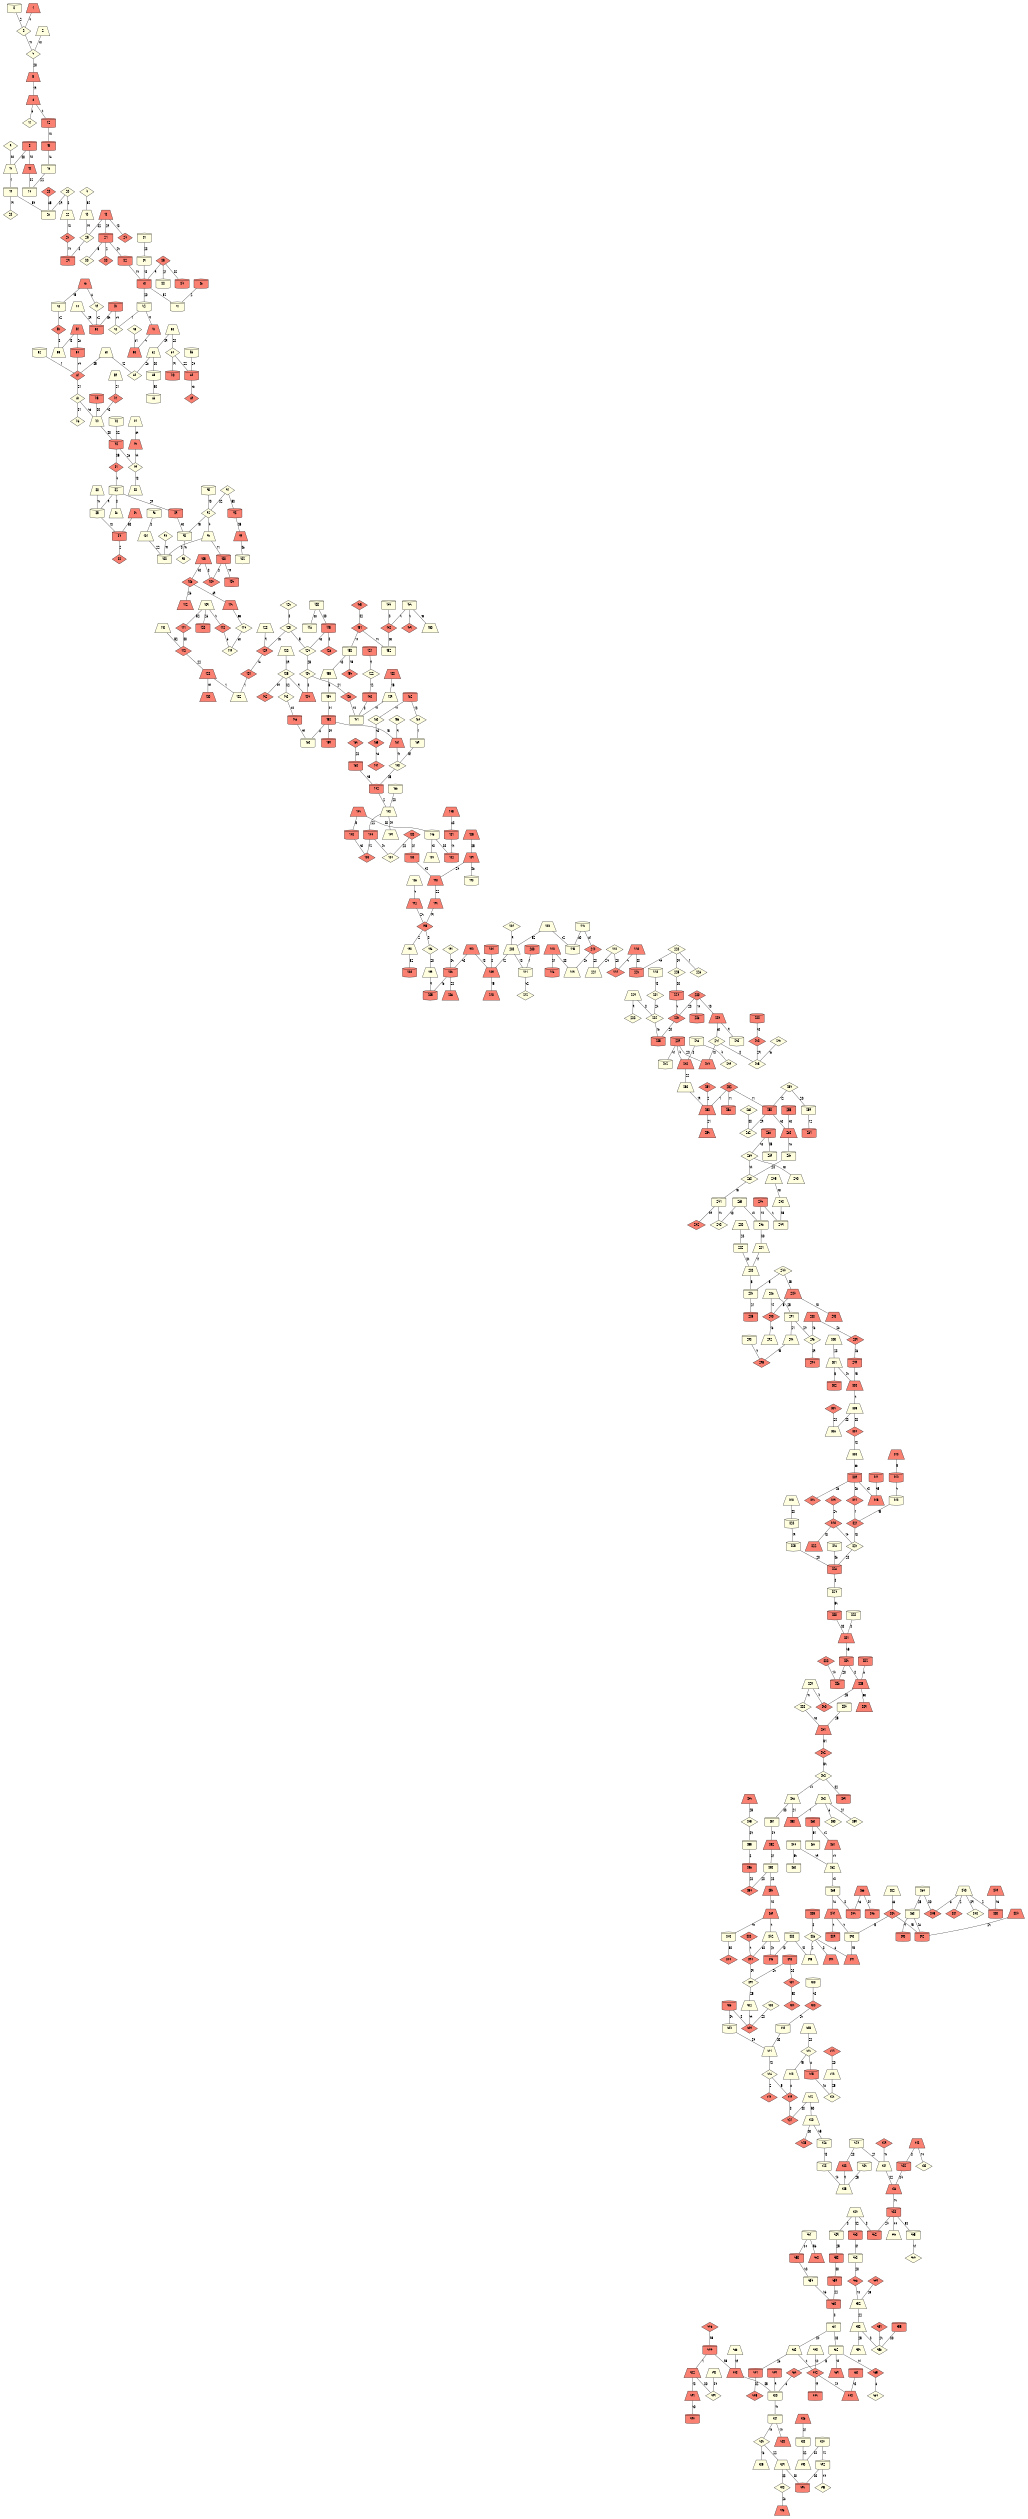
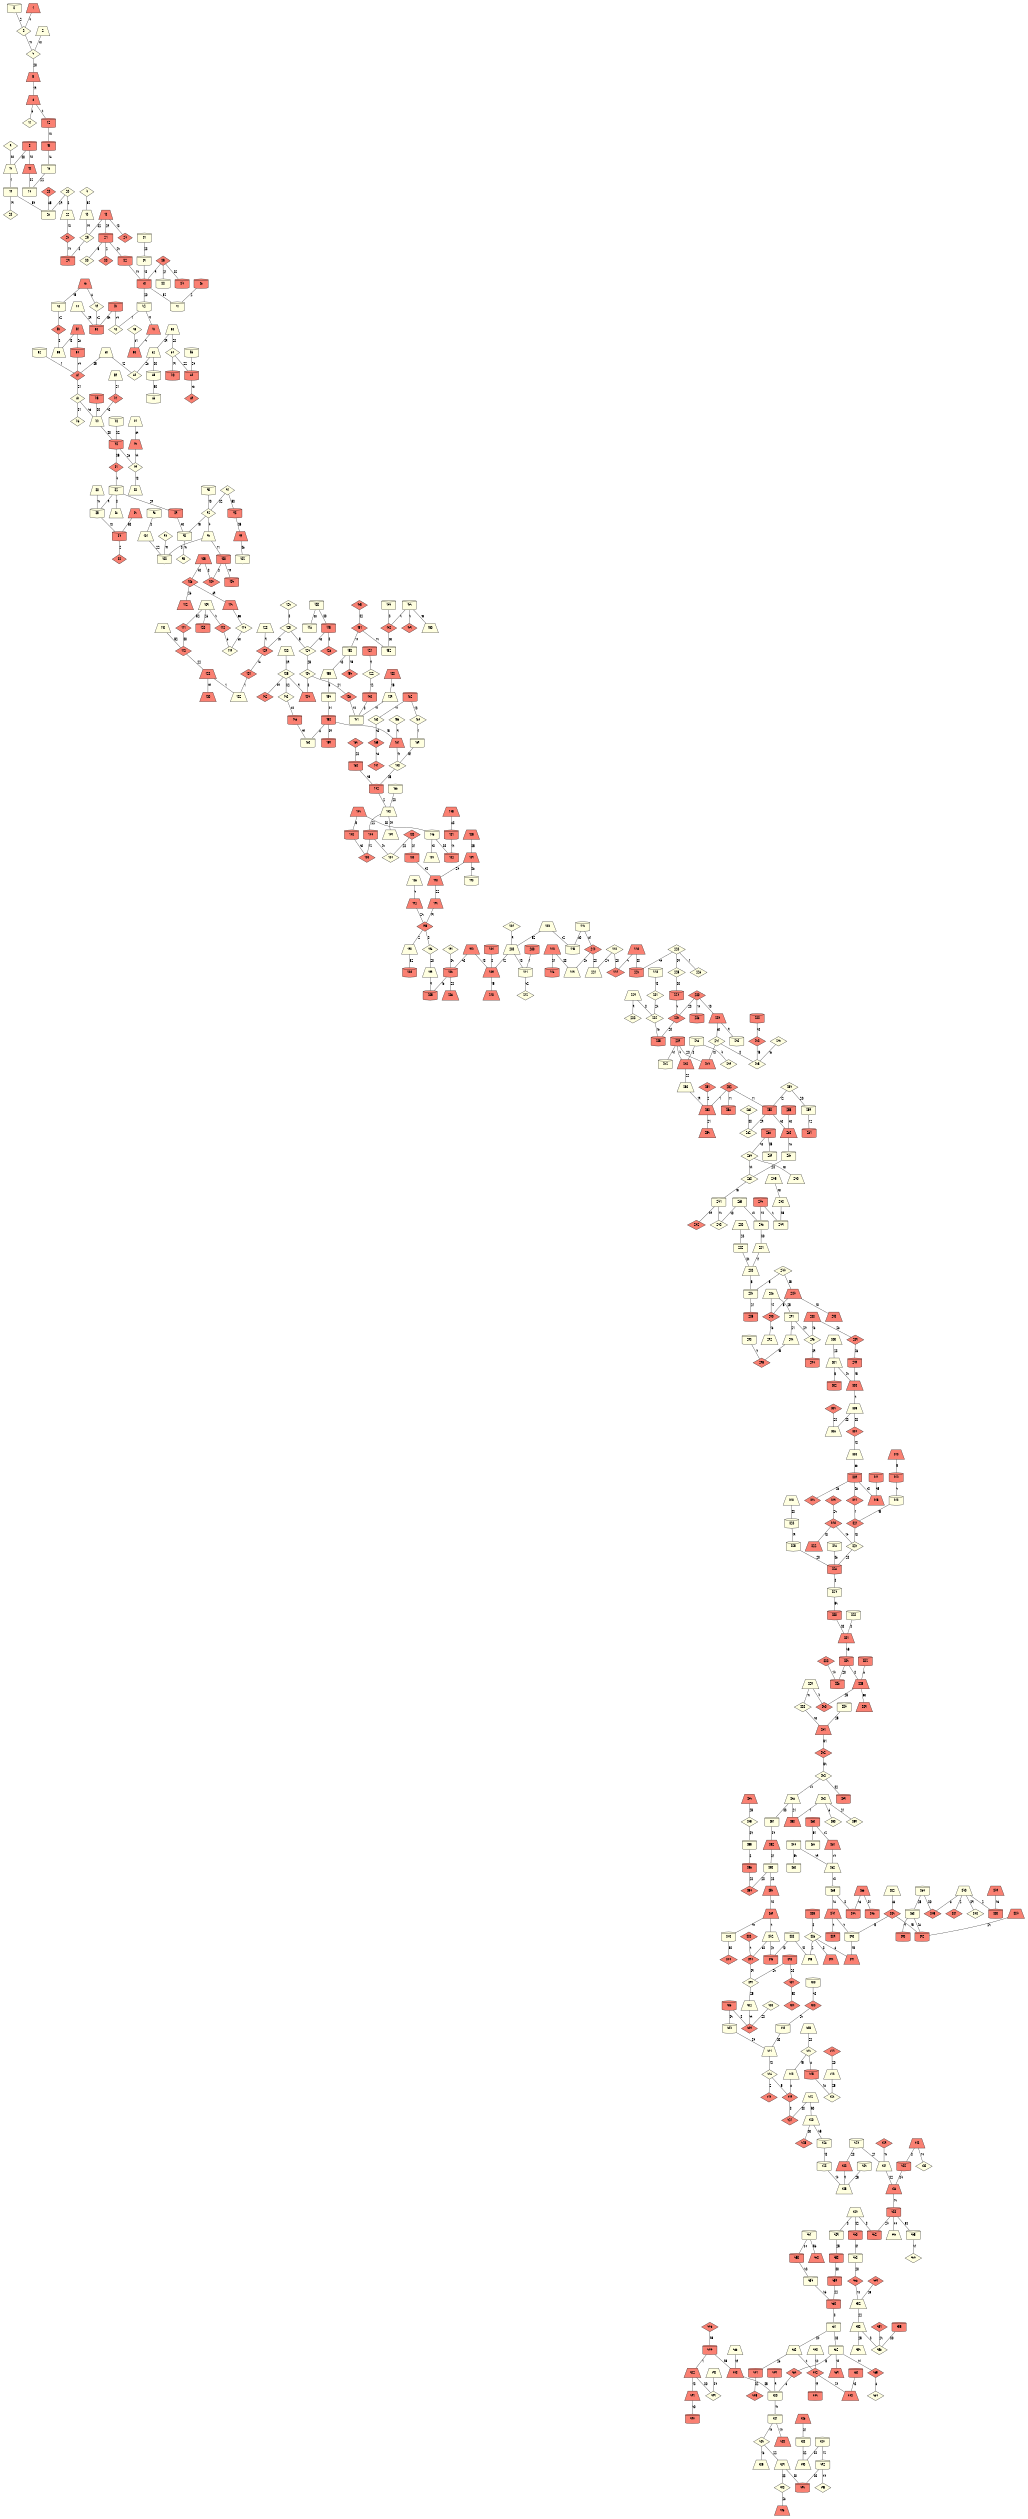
edge "243" -- "245": label "29" -> "15"
